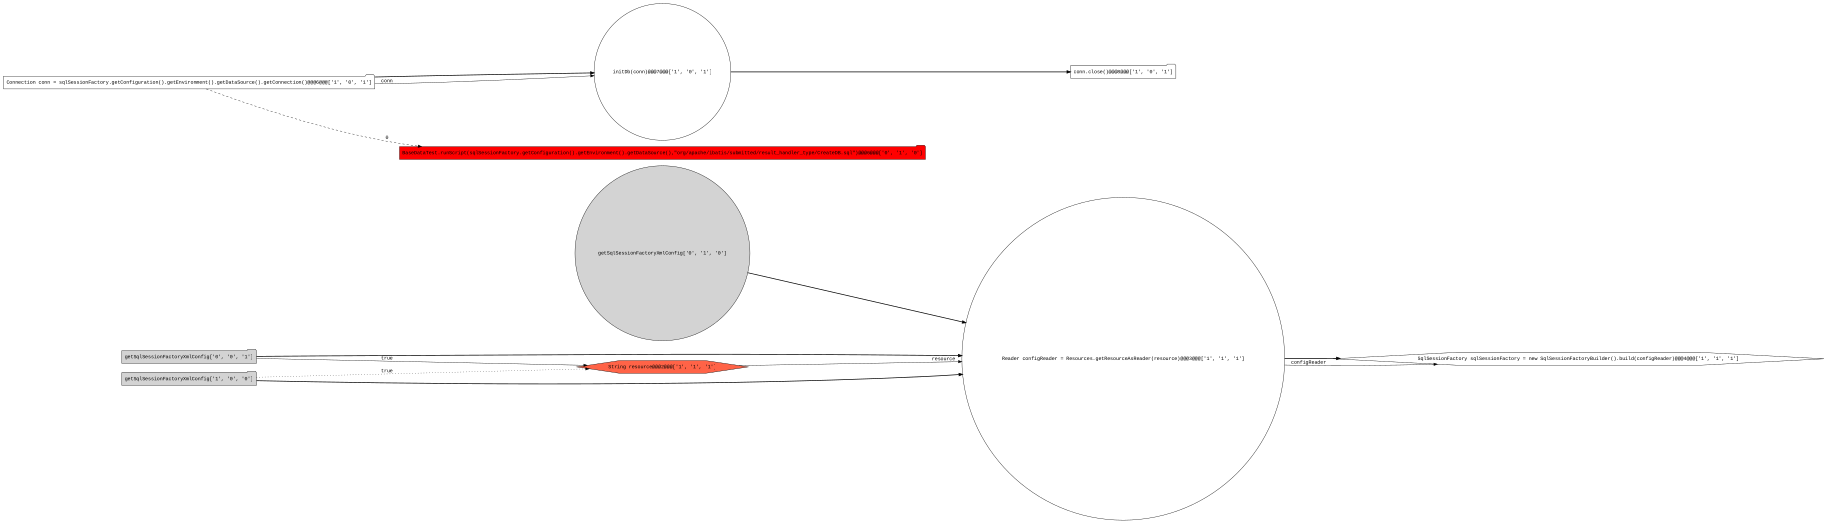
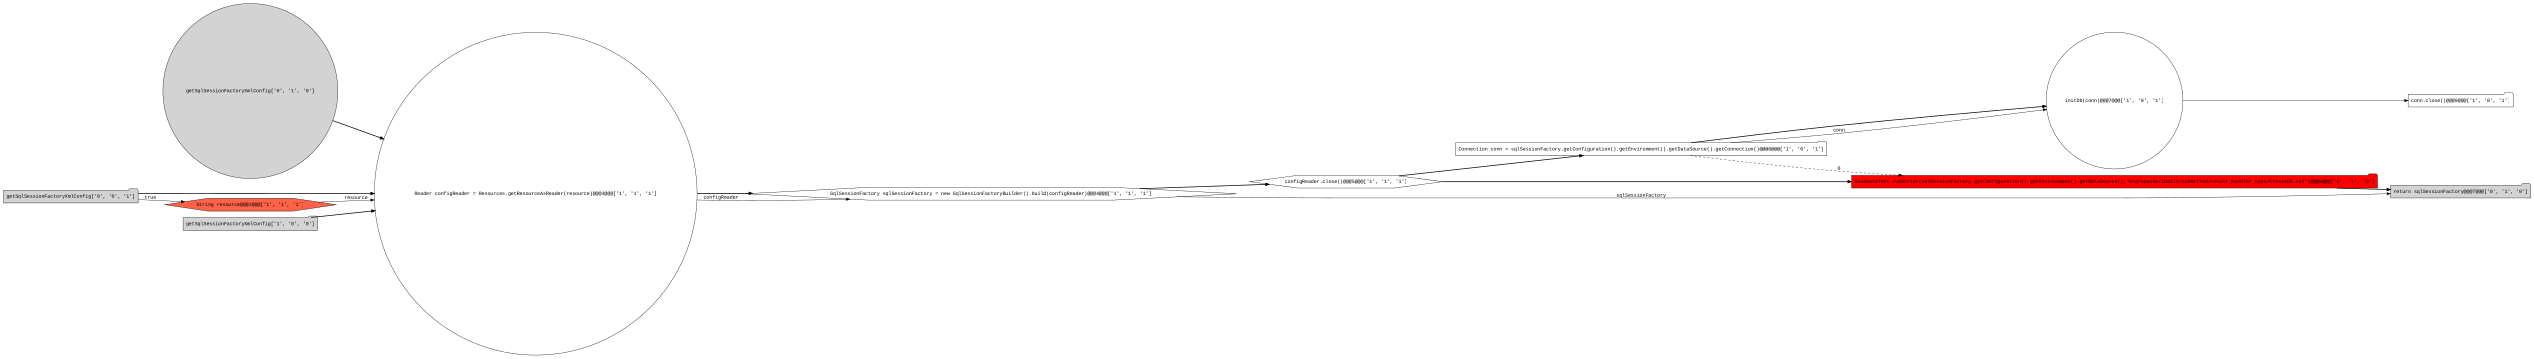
edge "initDb(conn)@@@7@@@['1', '0', '1']" -> "conn.close()@@@8@@@['1', '0', '1']": style bold -> solid
node "configReader.close()@@@5@@@['1', '1', '1']": added
node "return sqlSessionFactory@@@7@@@['0', '1', '0']": added
edge "getSqlSessionFactoryXmlConfig['1', '0', '0']" -> "String resource@@@2@@@['1', '1', '1']": removed, label "true"
